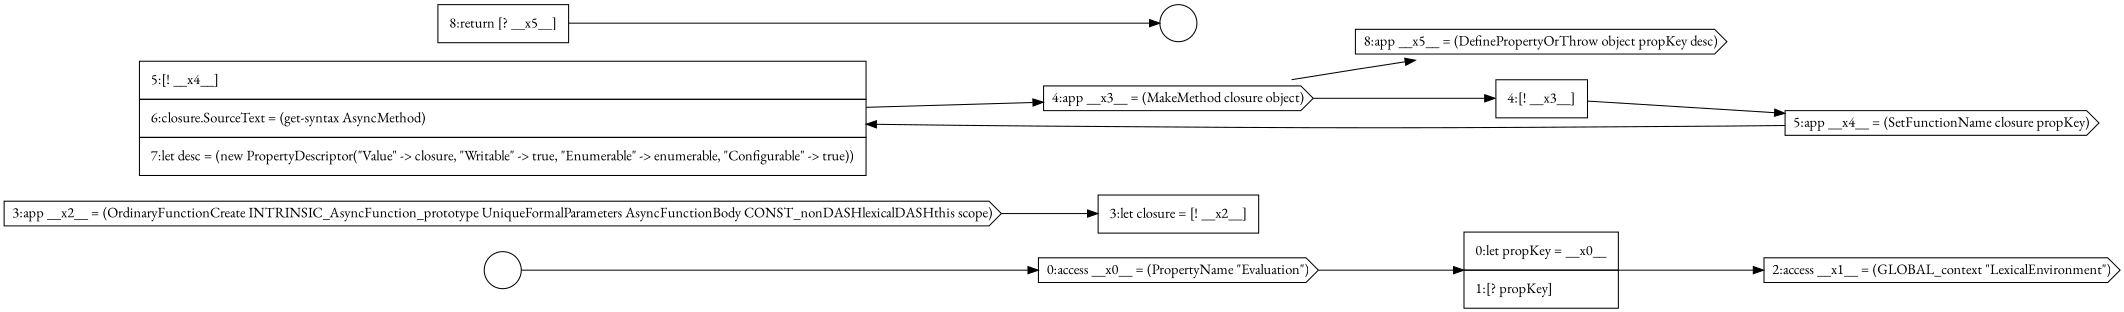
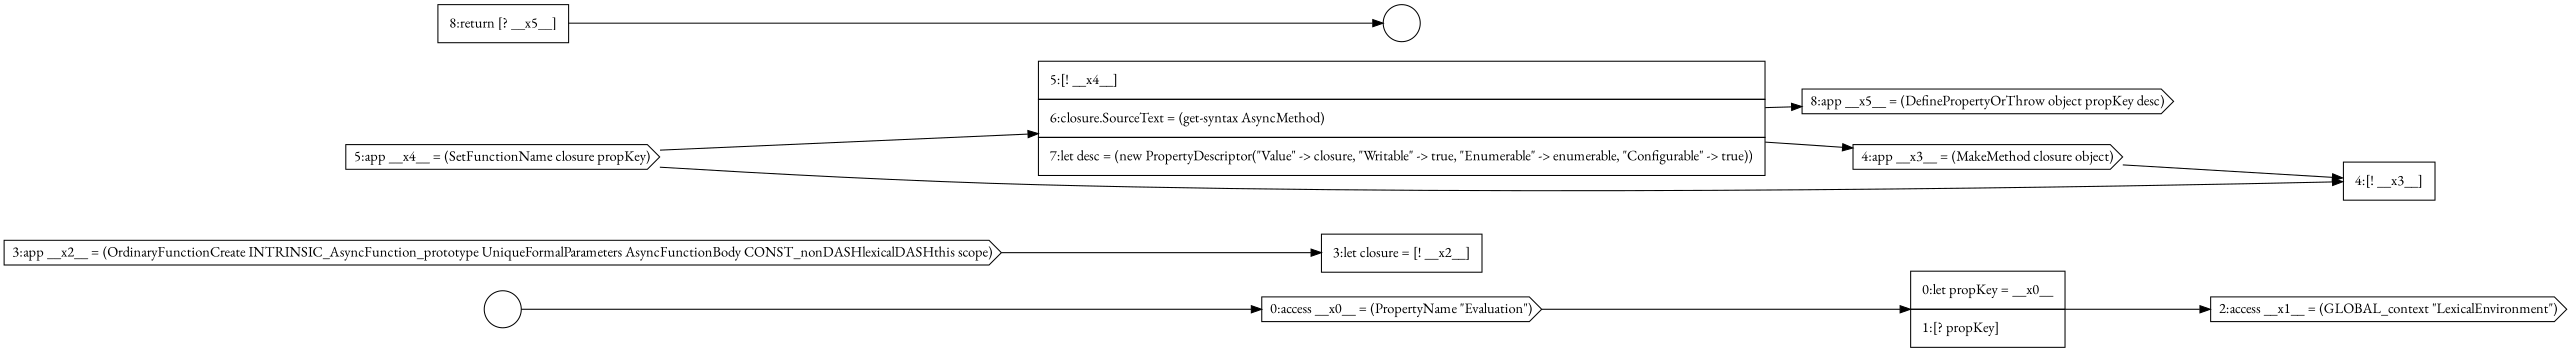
edge "4:app __x3__ = (MakeMethod closure object)" -> "8:app __x5__ = (DefinePropertyOrThrow object propKey desc)": now "5:[! __x4__]" -> "8:app __x5__ = (DefinePropertyOrThrow object propKey desc)"
edge "4:[! __x3__]" -> "5:app __x4__ = (SetFunctionName closure propKey)": reversed
